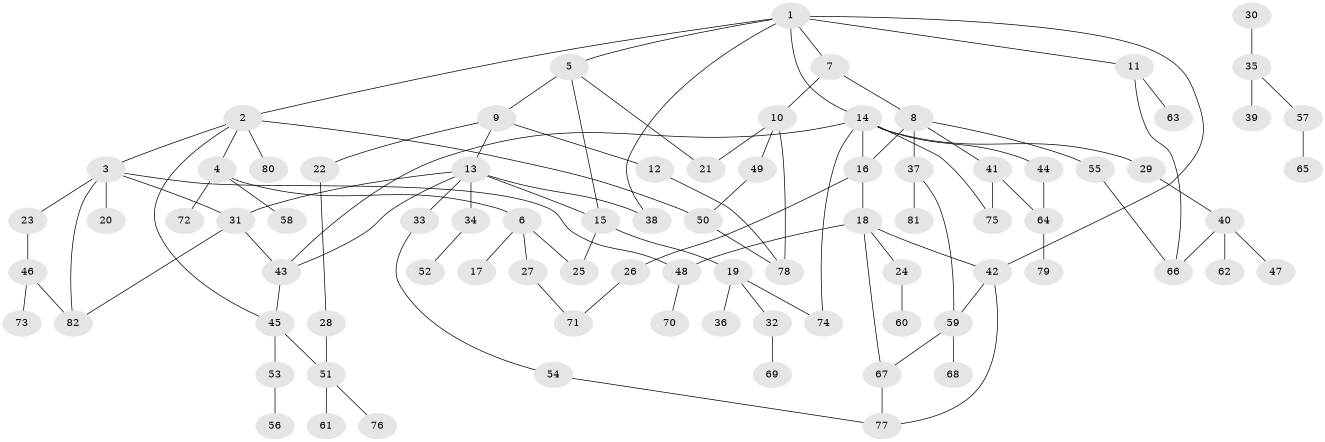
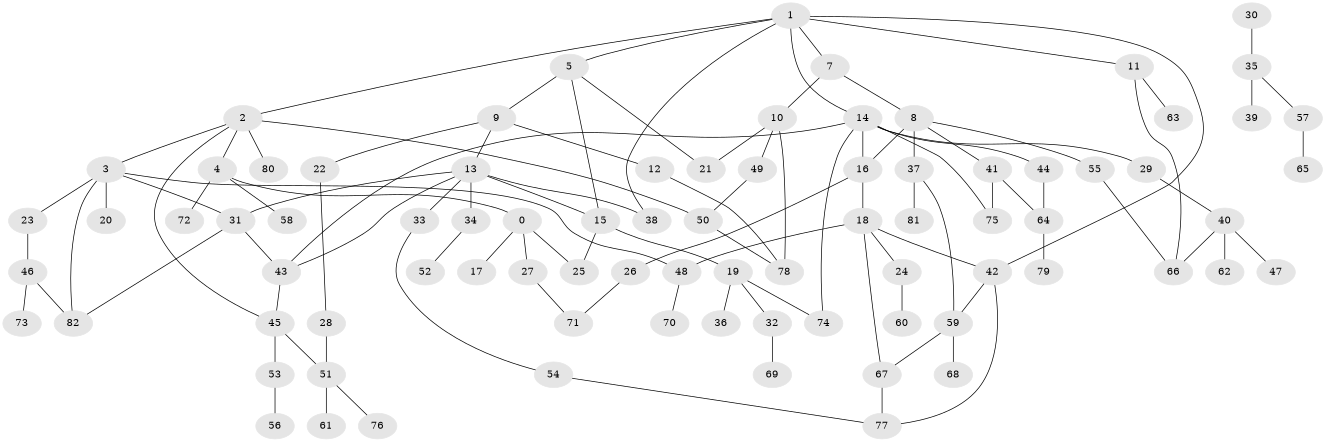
node "6": label "6" -> "0"
